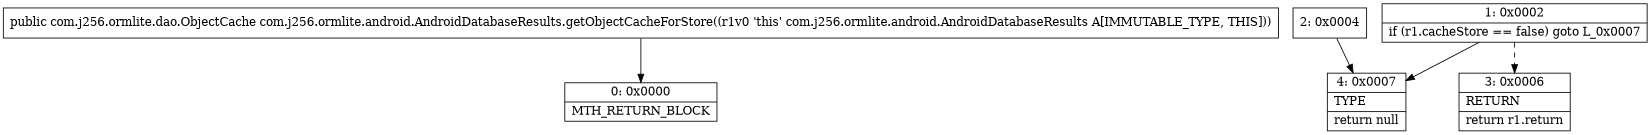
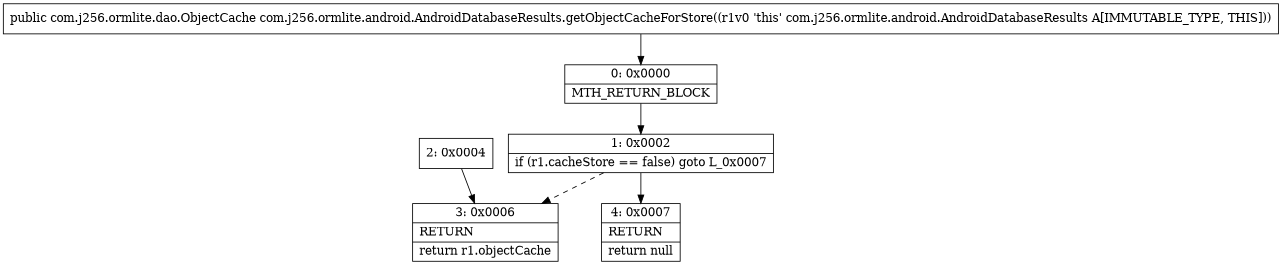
edge "2: 0x0004" -> "4: 0x0007": now "2: 0x0004" -> "3: 0x0006"
node "4: 0x0007": text "TYPE" -> "RETURN"
edge "0: 0x0000" -> "1: 0x0002": added
node "3: 0x0006": text "return r1.return" -> "return r1.objectCache"
